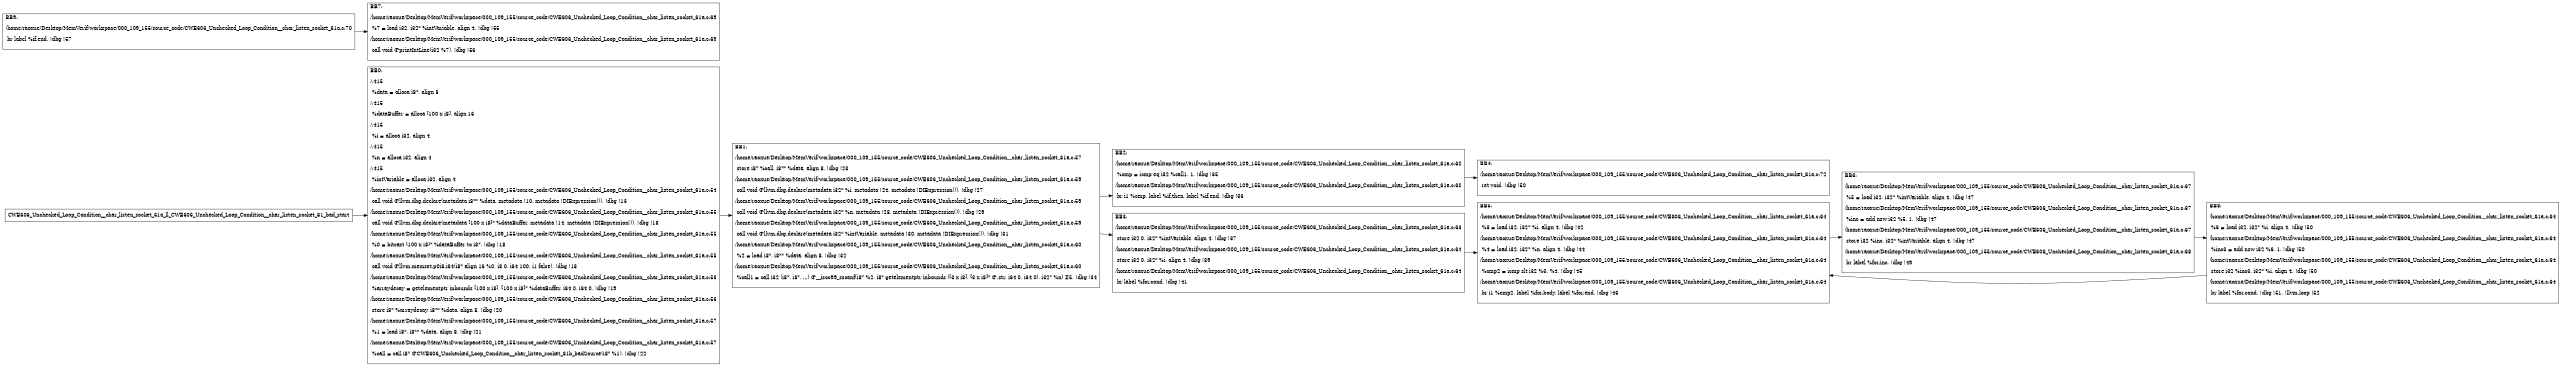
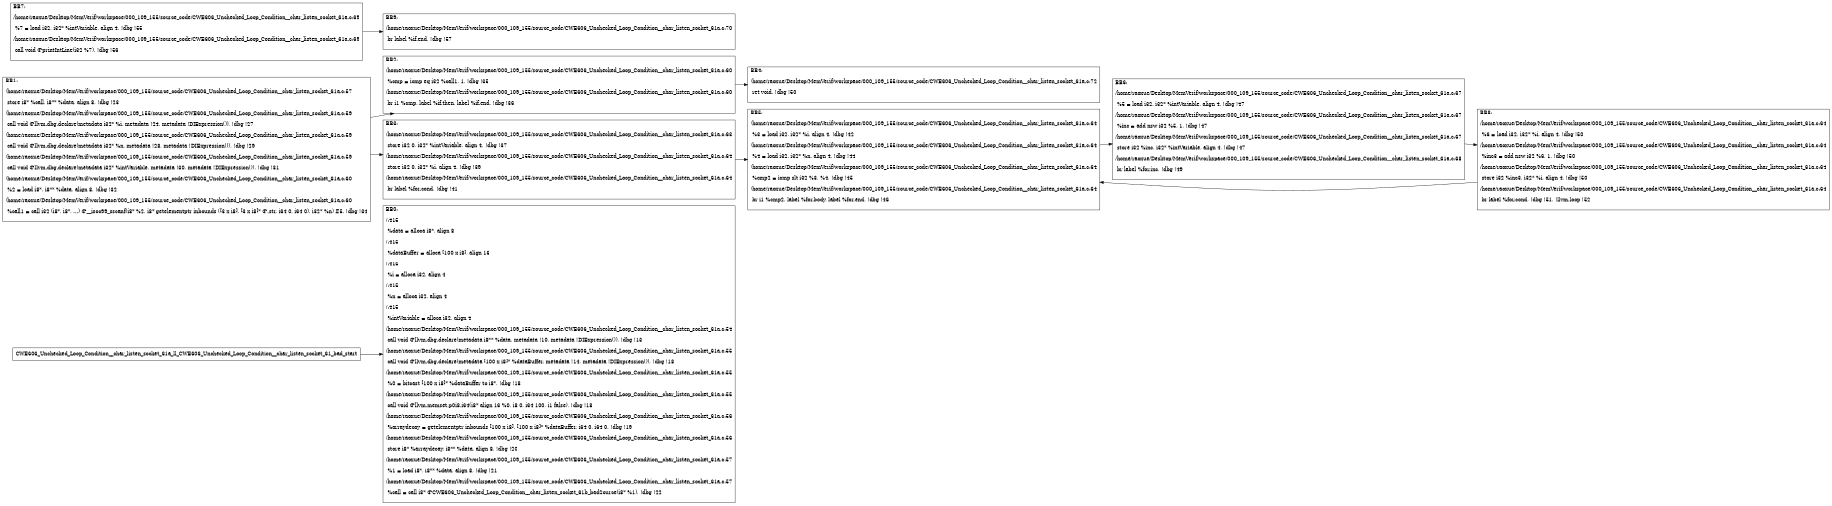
edge "BB9:" -> "BB7:": reversed
edge "BB0:" -> "BB1:": removed
